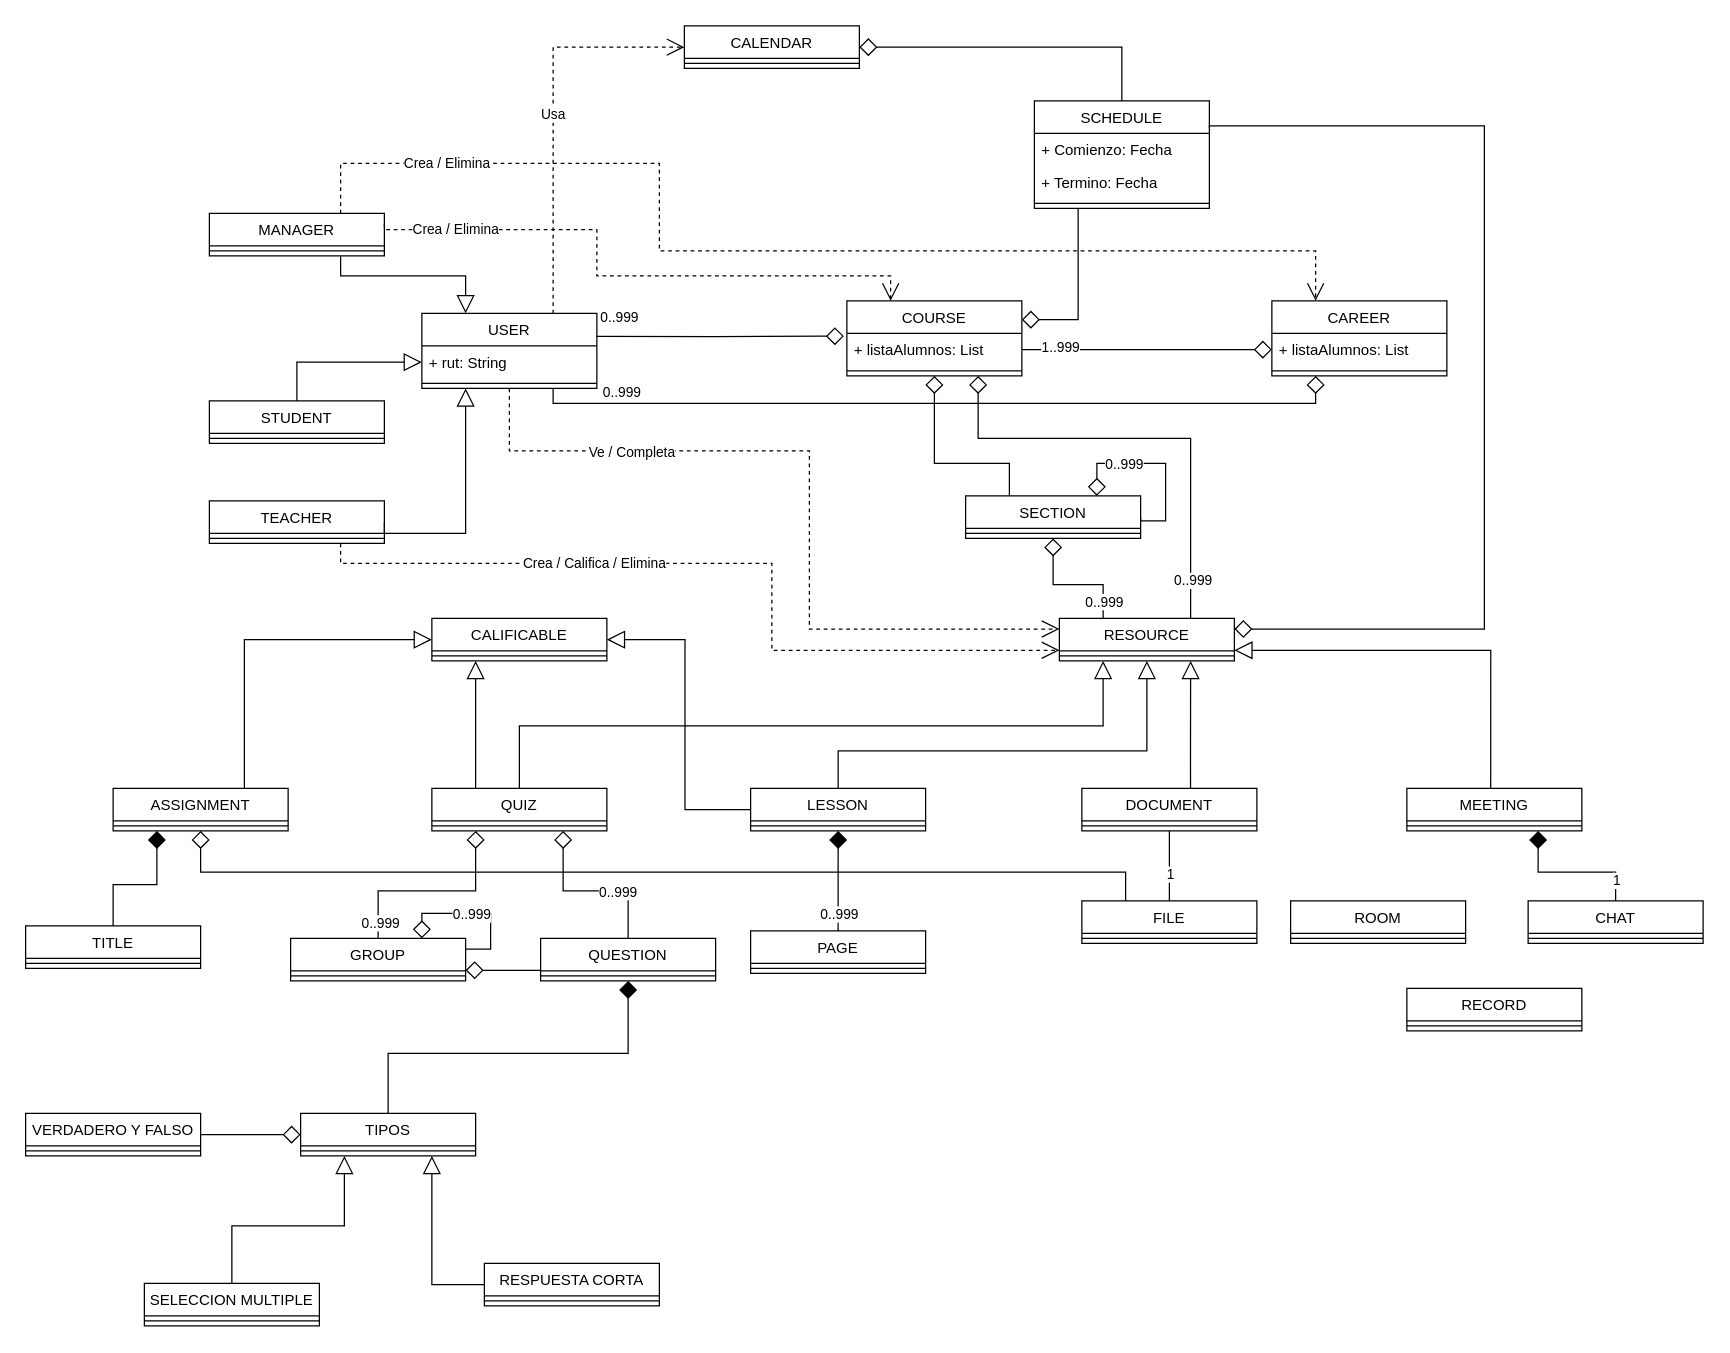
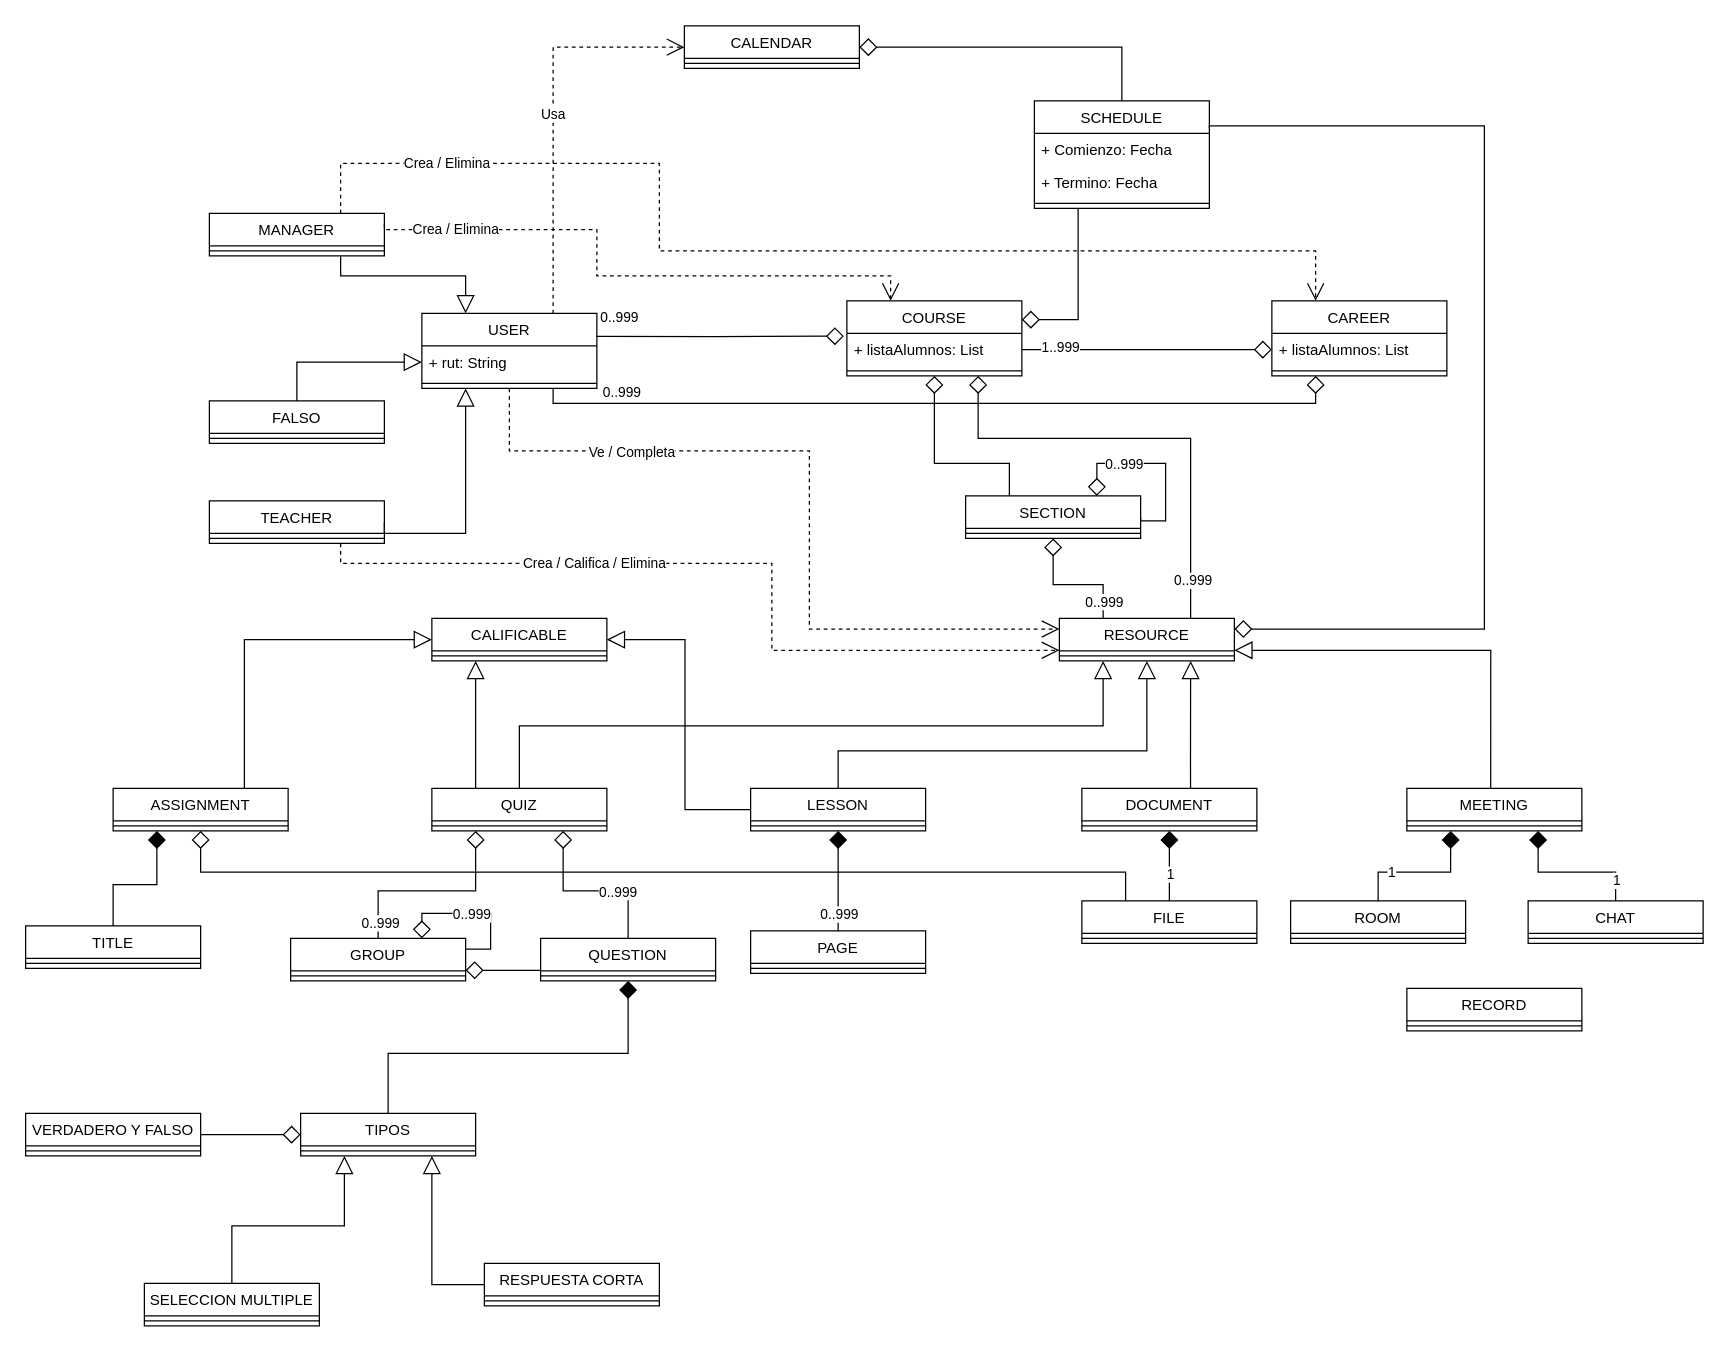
node "STUDENT": label "STUDENT" -> "FALSO"
edge "DOCUMENT" -- "FILE": arrowhead none -> diamond
edge "ROOM" -> "MEETING": added, label "1"
